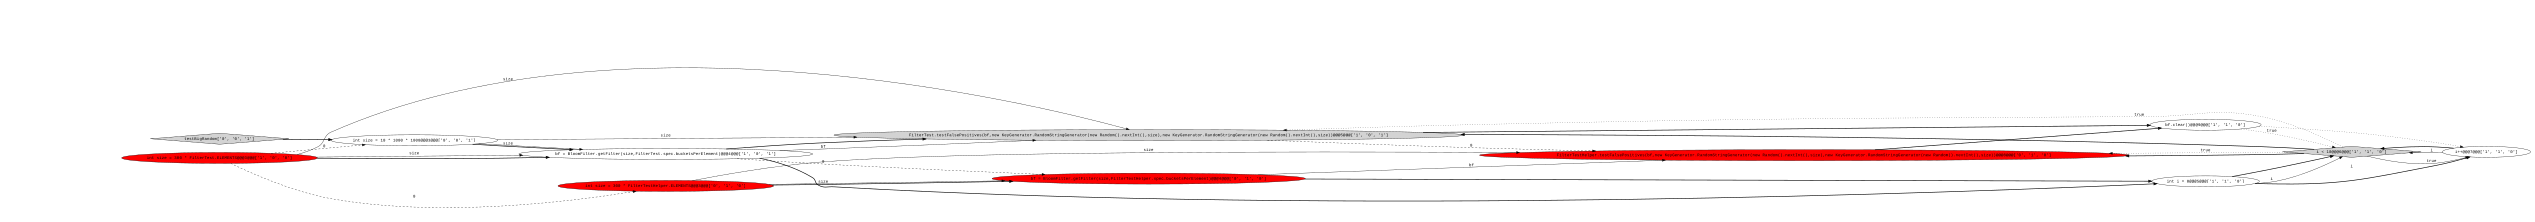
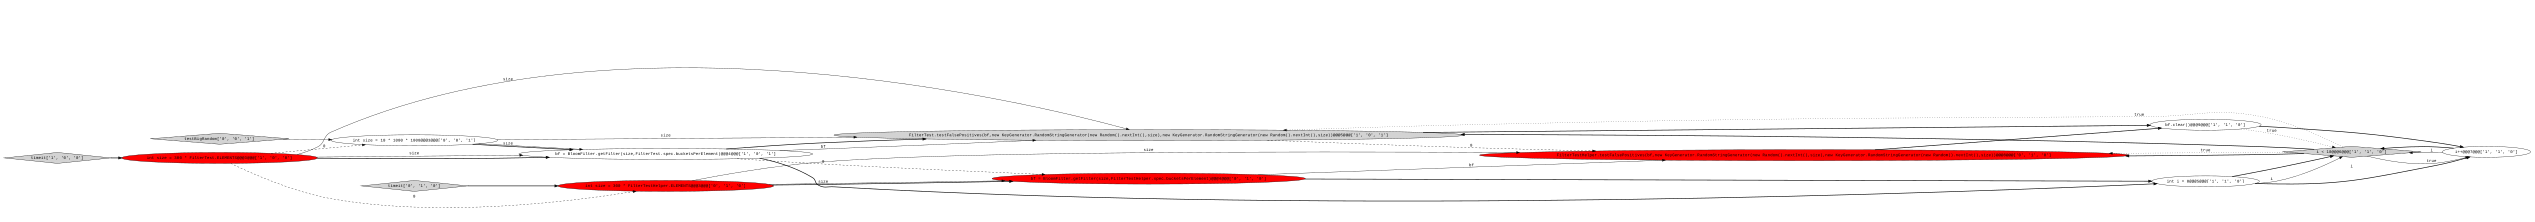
edge "bf.clear()@@@9@@@['1', '1', '0']" -> "i++@@@7@@@['1', '1', '0']": style dotted -> bold
edge "testBigRandom['0', '0', '1']" -> "int size = 10 * 1000 * 1000@@@3@@@['0', '0', '1']": style bold -> solid
node "timeit['1', '0', '0']": added
node "timeit['0', '1', '0']": added
